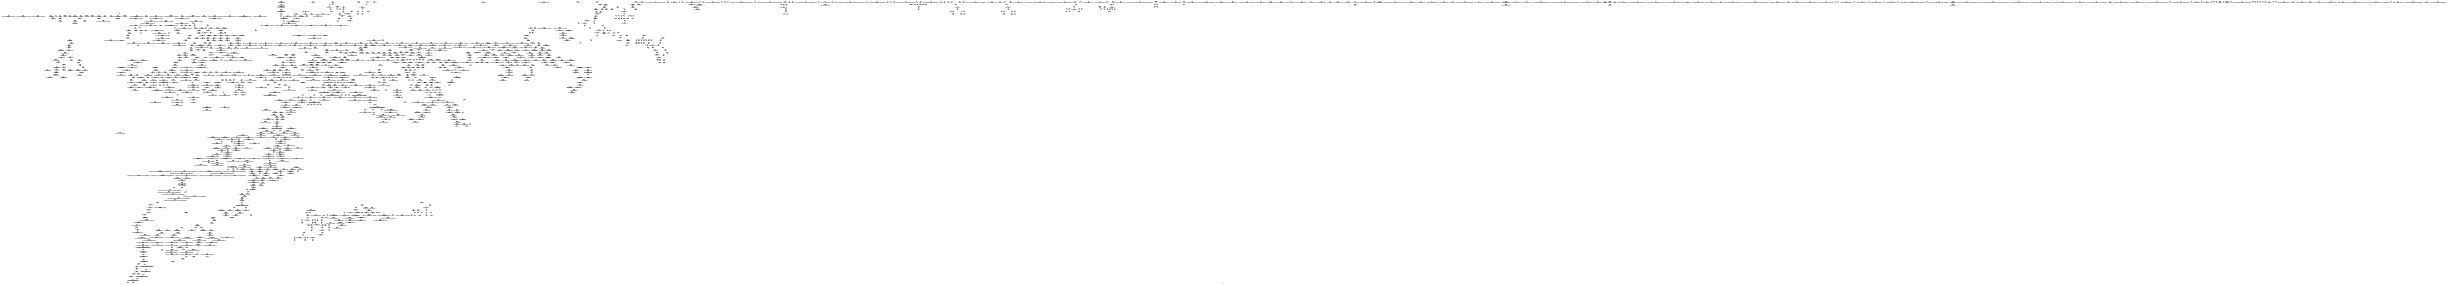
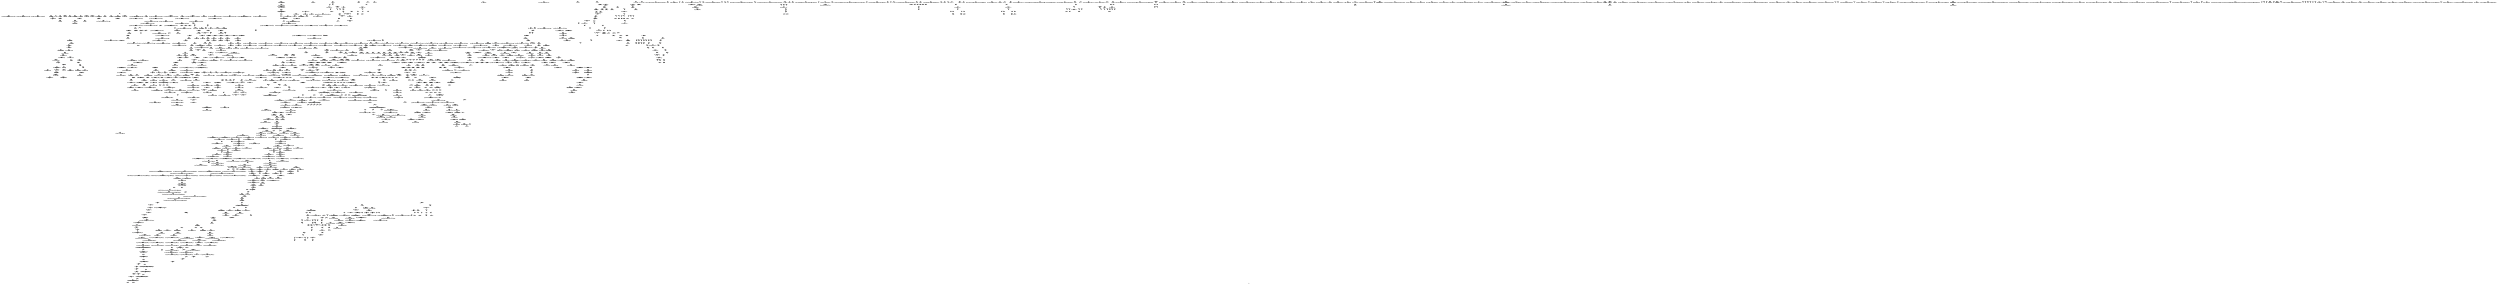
node "NodeID: 314": added
